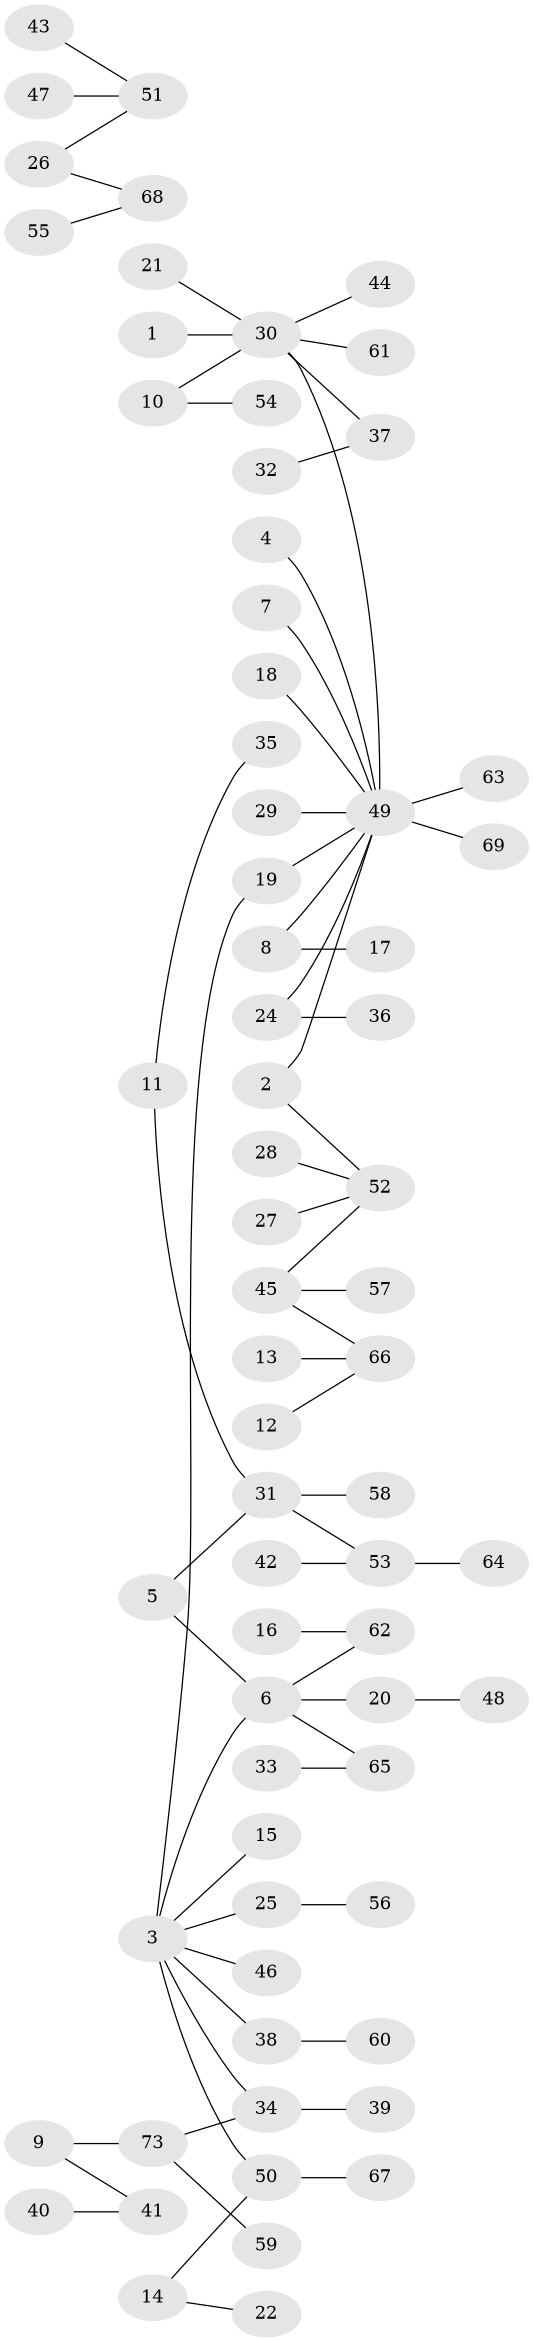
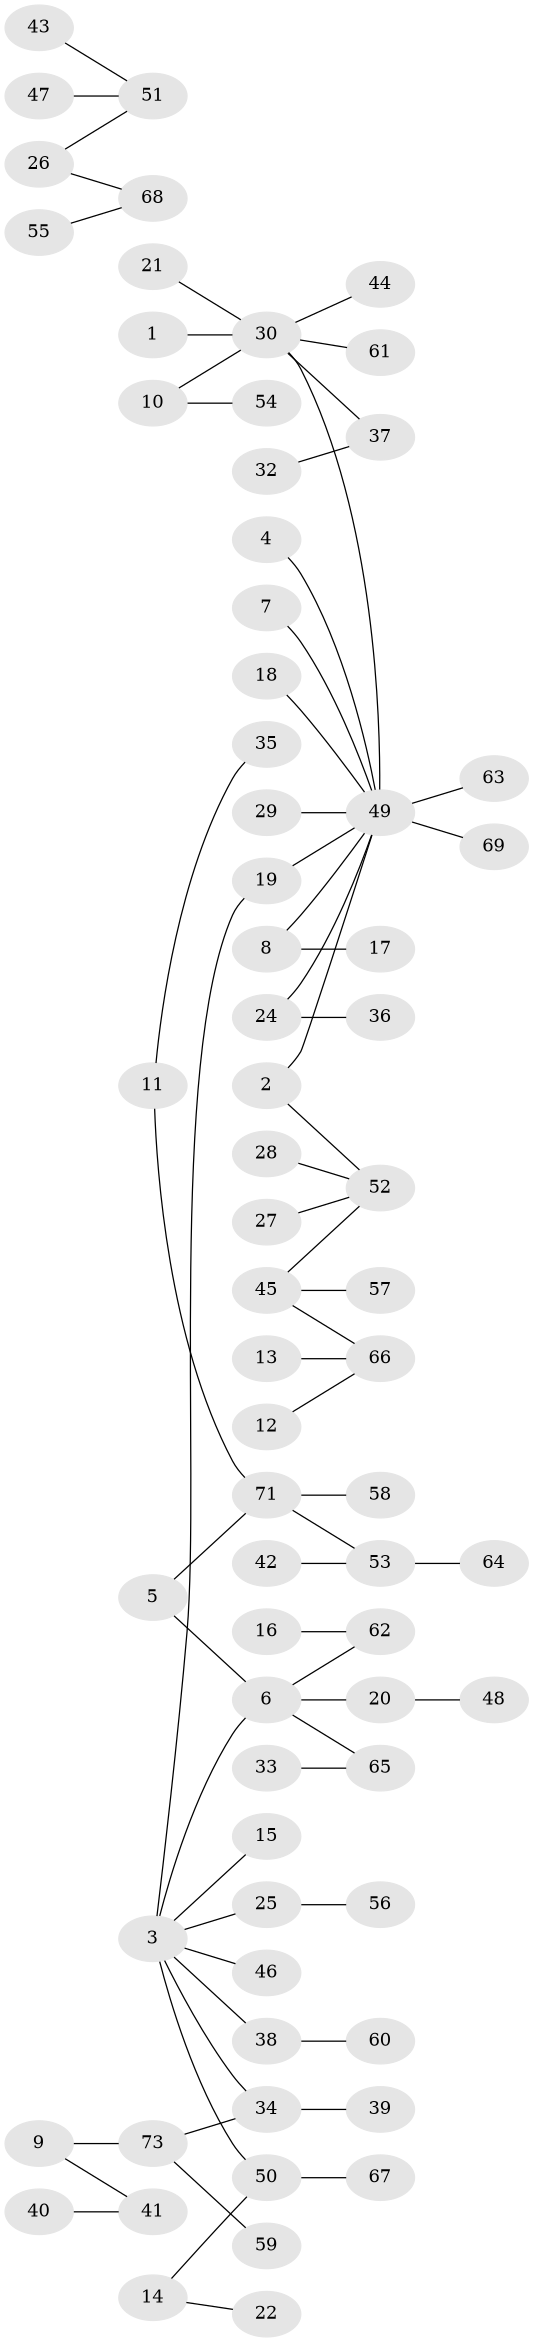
node "31": label "31" -> "71"
